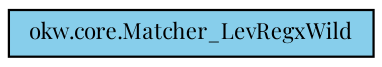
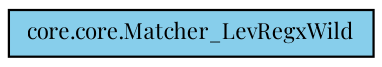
node "okw.core.Matcher_LevRegxWild": label "okw.core.Matcher_LevRegxWild" -> "core.core.Matcher_LevRegxWild"
